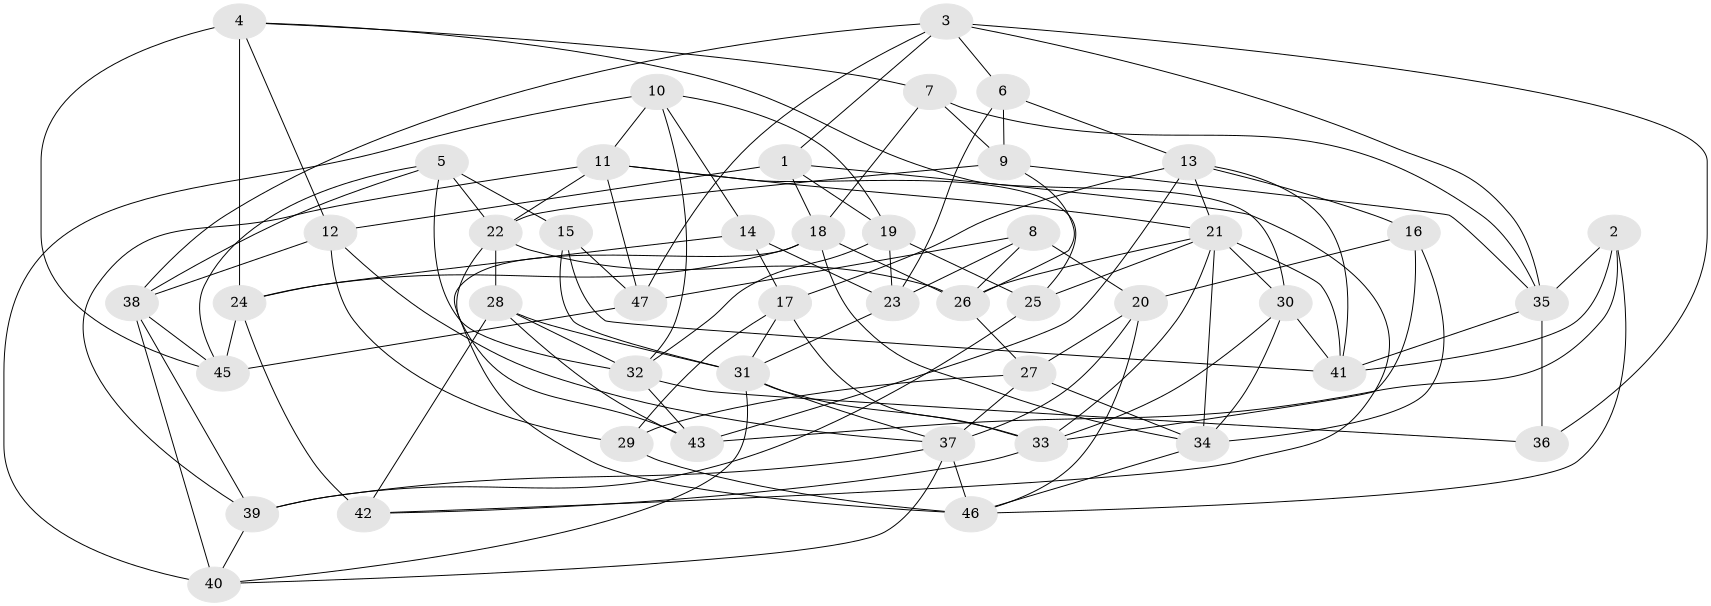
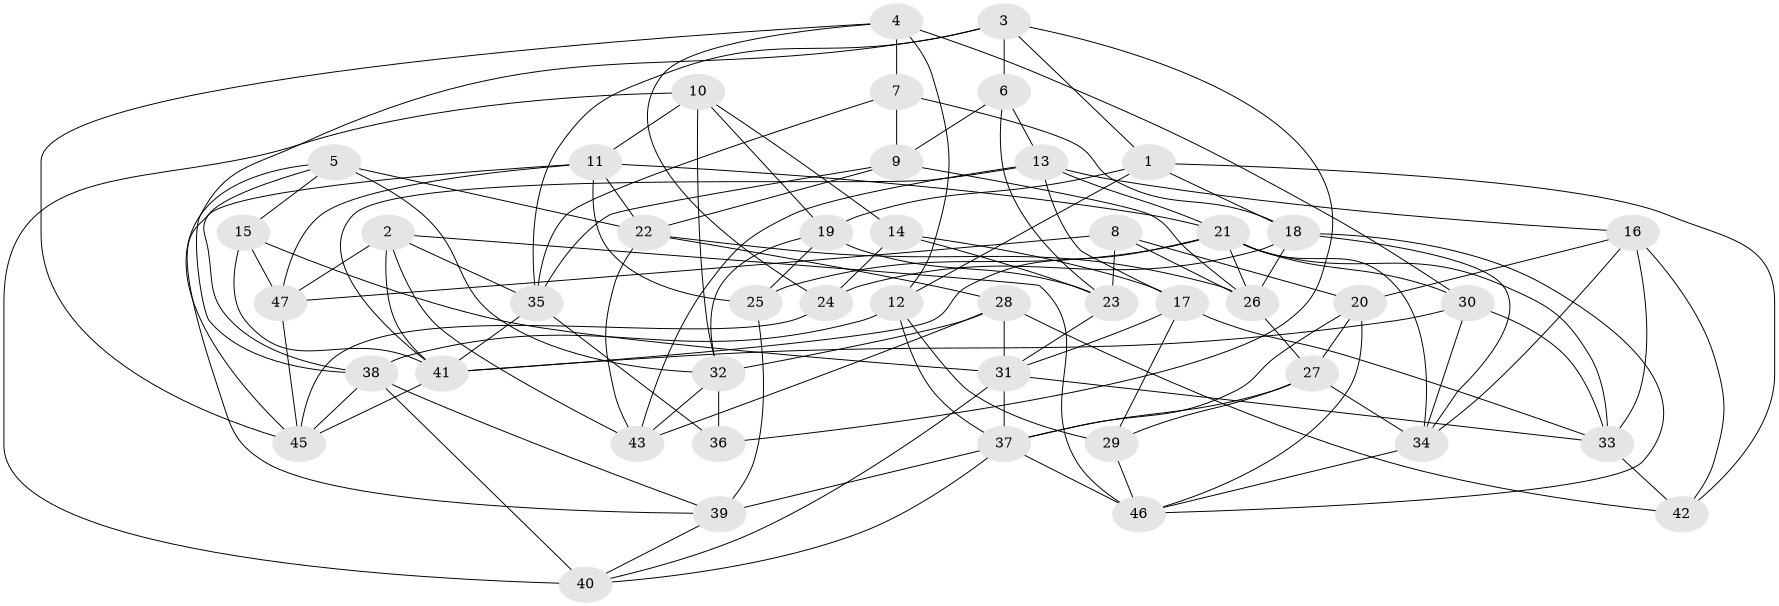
edge "3" -- "47": now "2" -- "47"
edge "41" -- "45": added
edge "24" -- "42": now "16" -- "42"
